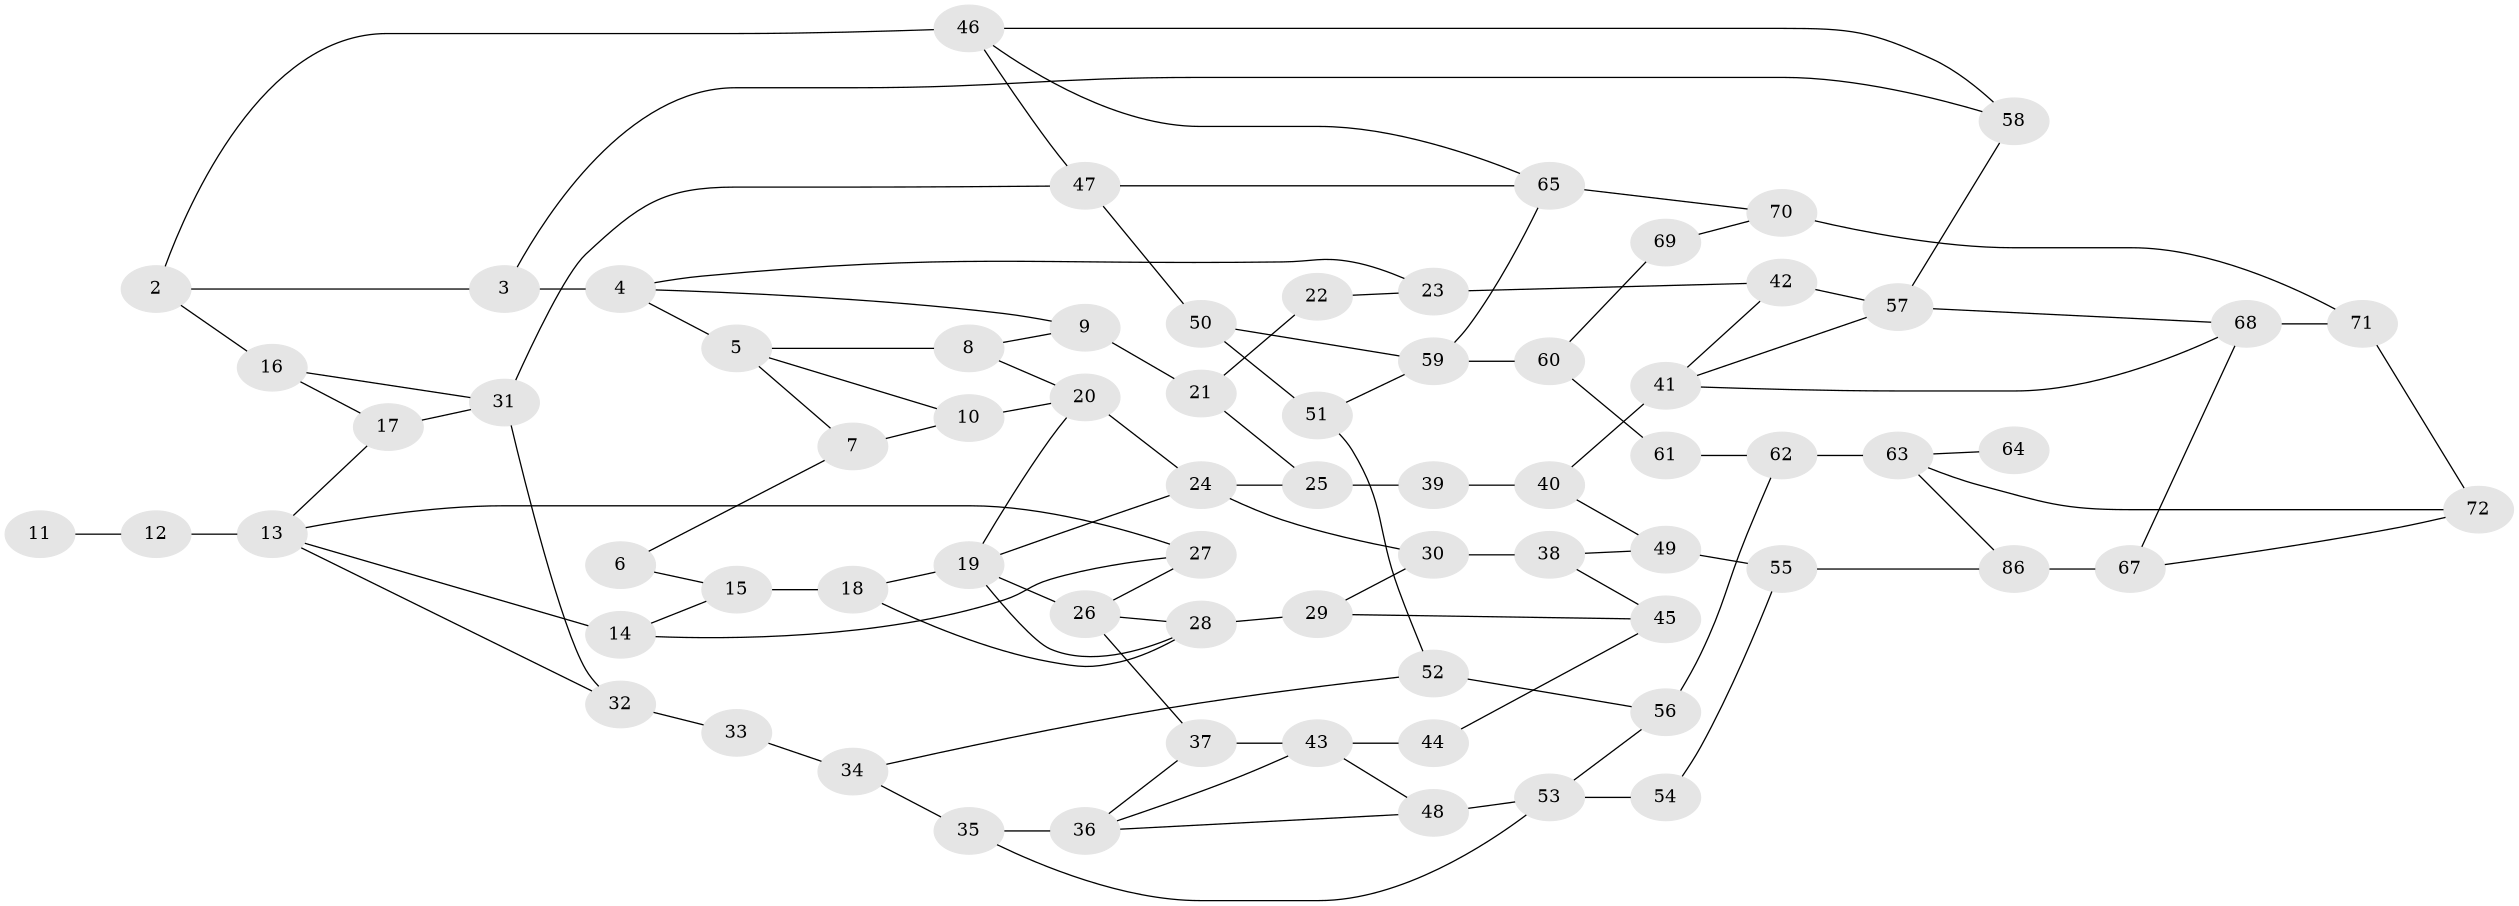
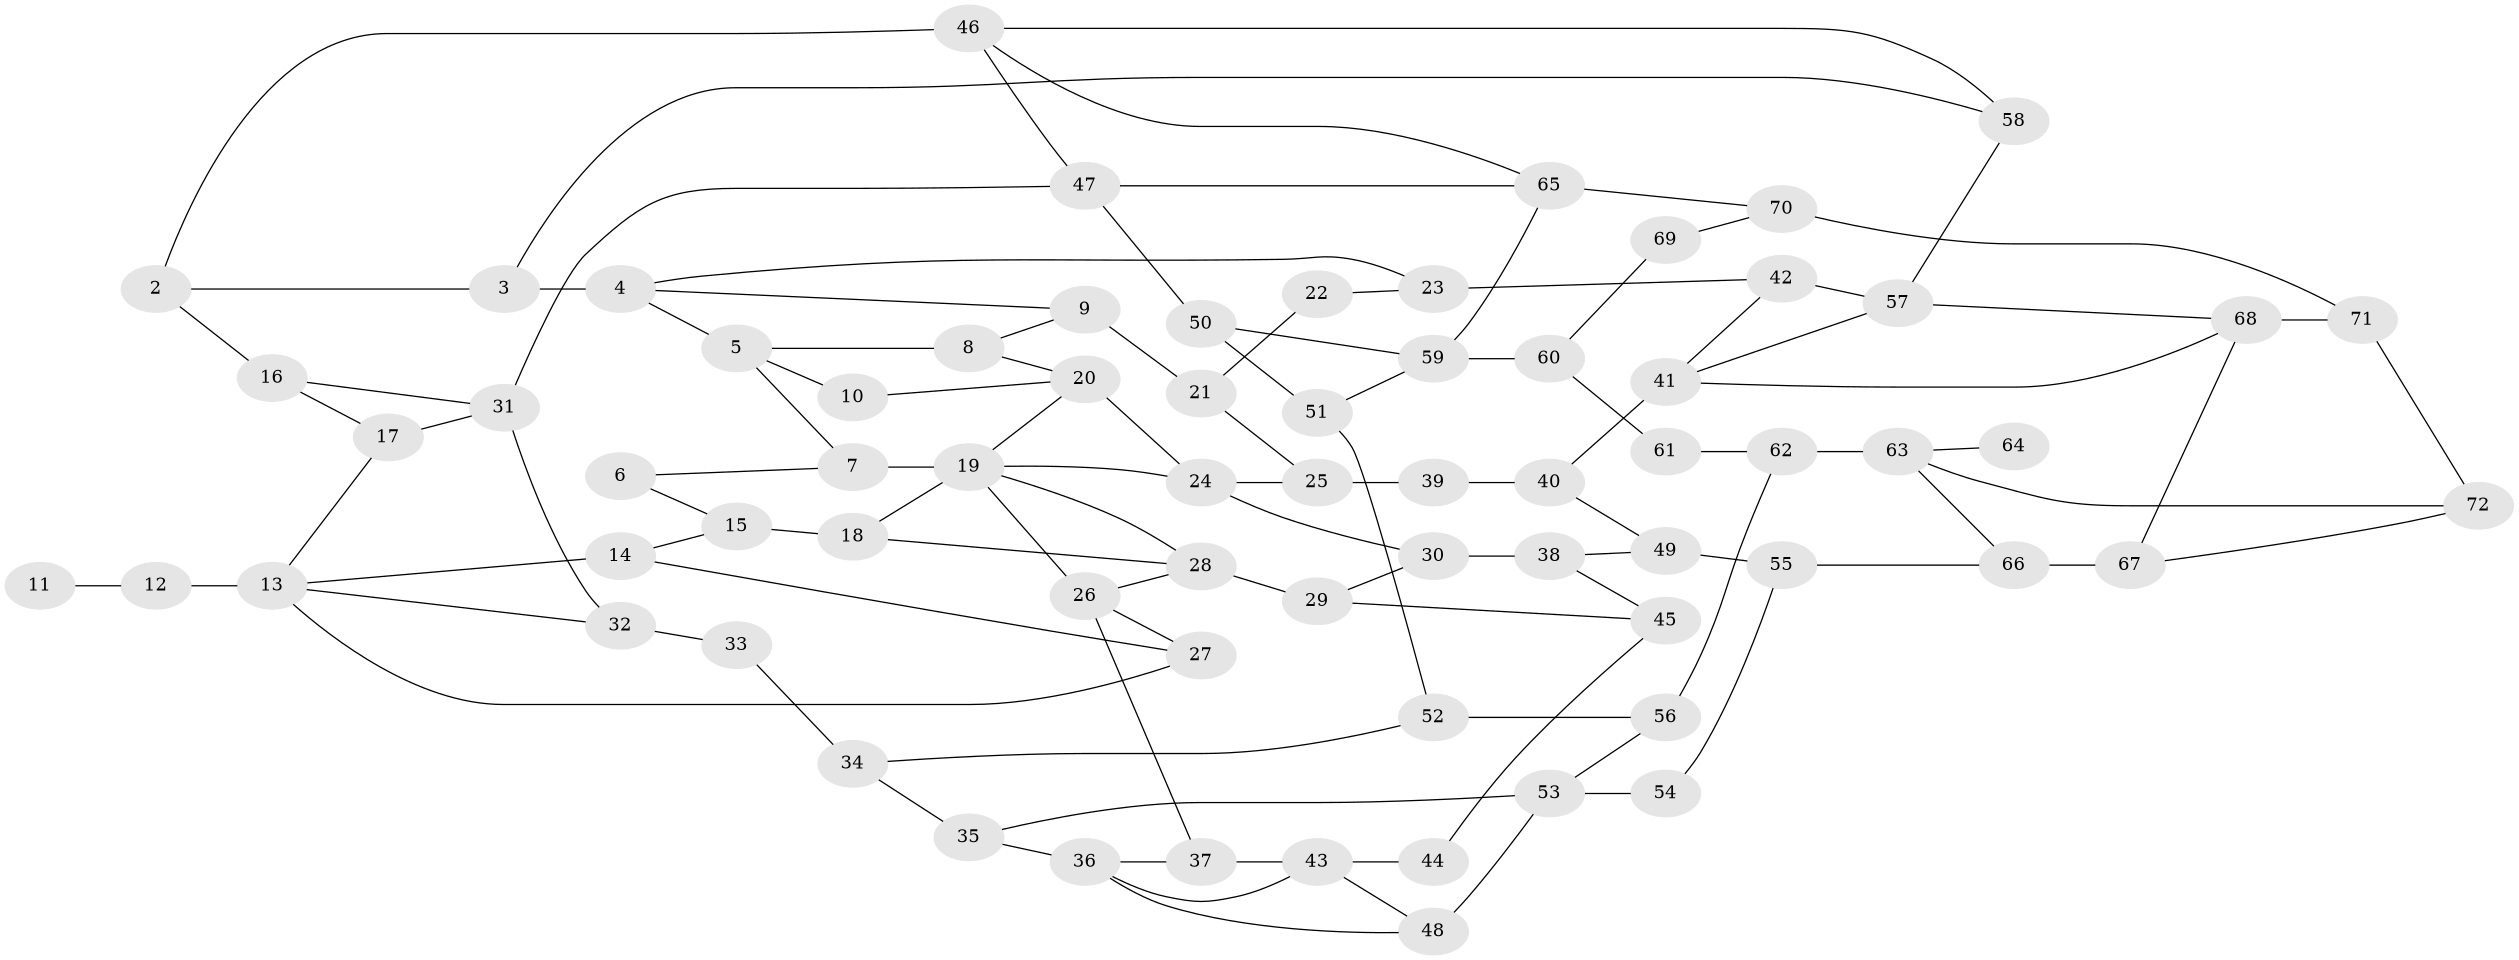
edge "10" -- "7": now "19" -- "7"
node "86": label "86" -> "66"
